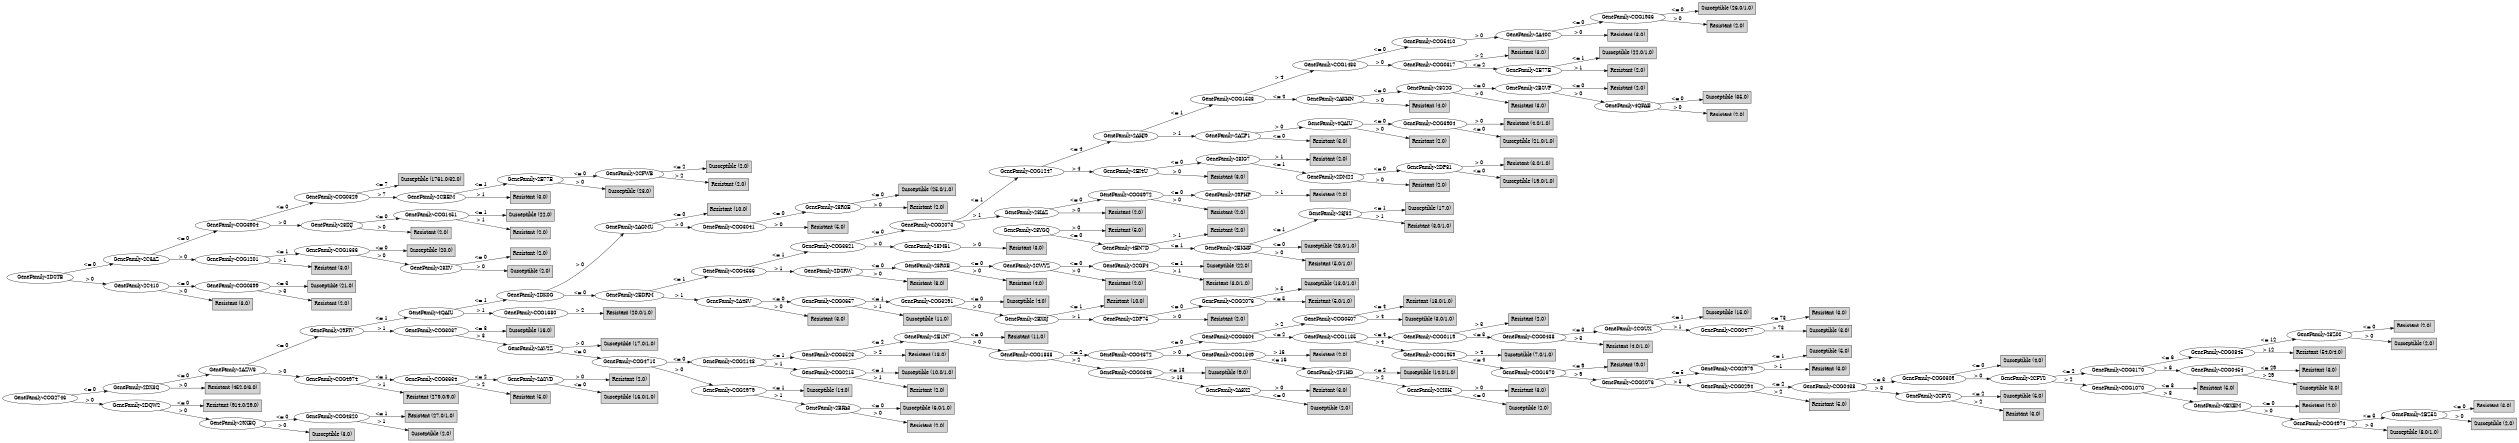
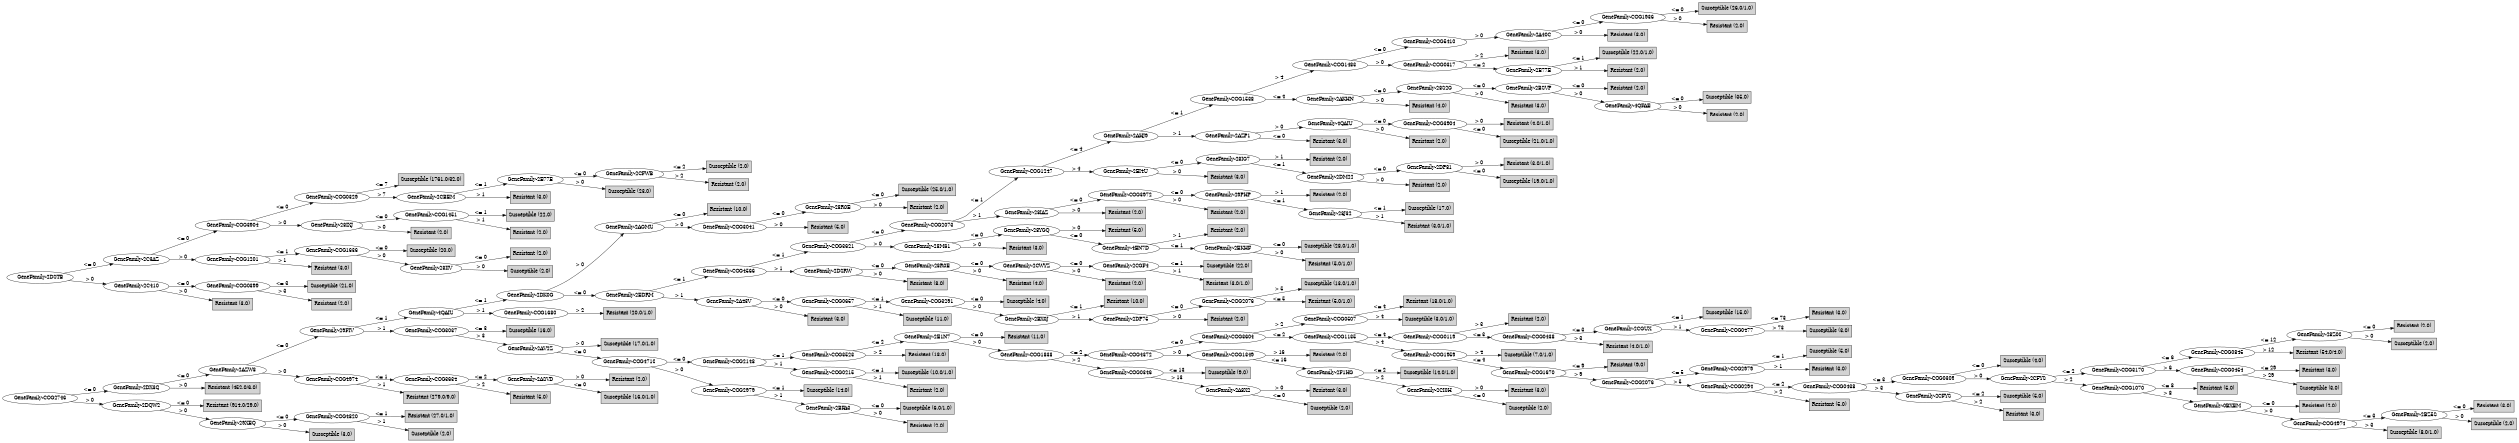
edge "GeneFamily-2EKHF" -> "GeneFamily-28J32": now "GeneFamily-29PHP" -> "GeneFamily-28J32"
edge "GeneFamily-28M61" -> "GeneFamily-28YGQ": added, label "<= 0"
